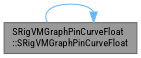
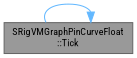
node "SRigVMGraphPinCurveFloat ::SRigVMGraphPinCurveFloat": label "SRigVMGraphPinCurveFloat ::SRigVMGraphPinCurveFloat" -> "SRigVMGraphPinCurveFloat ::Tick"
